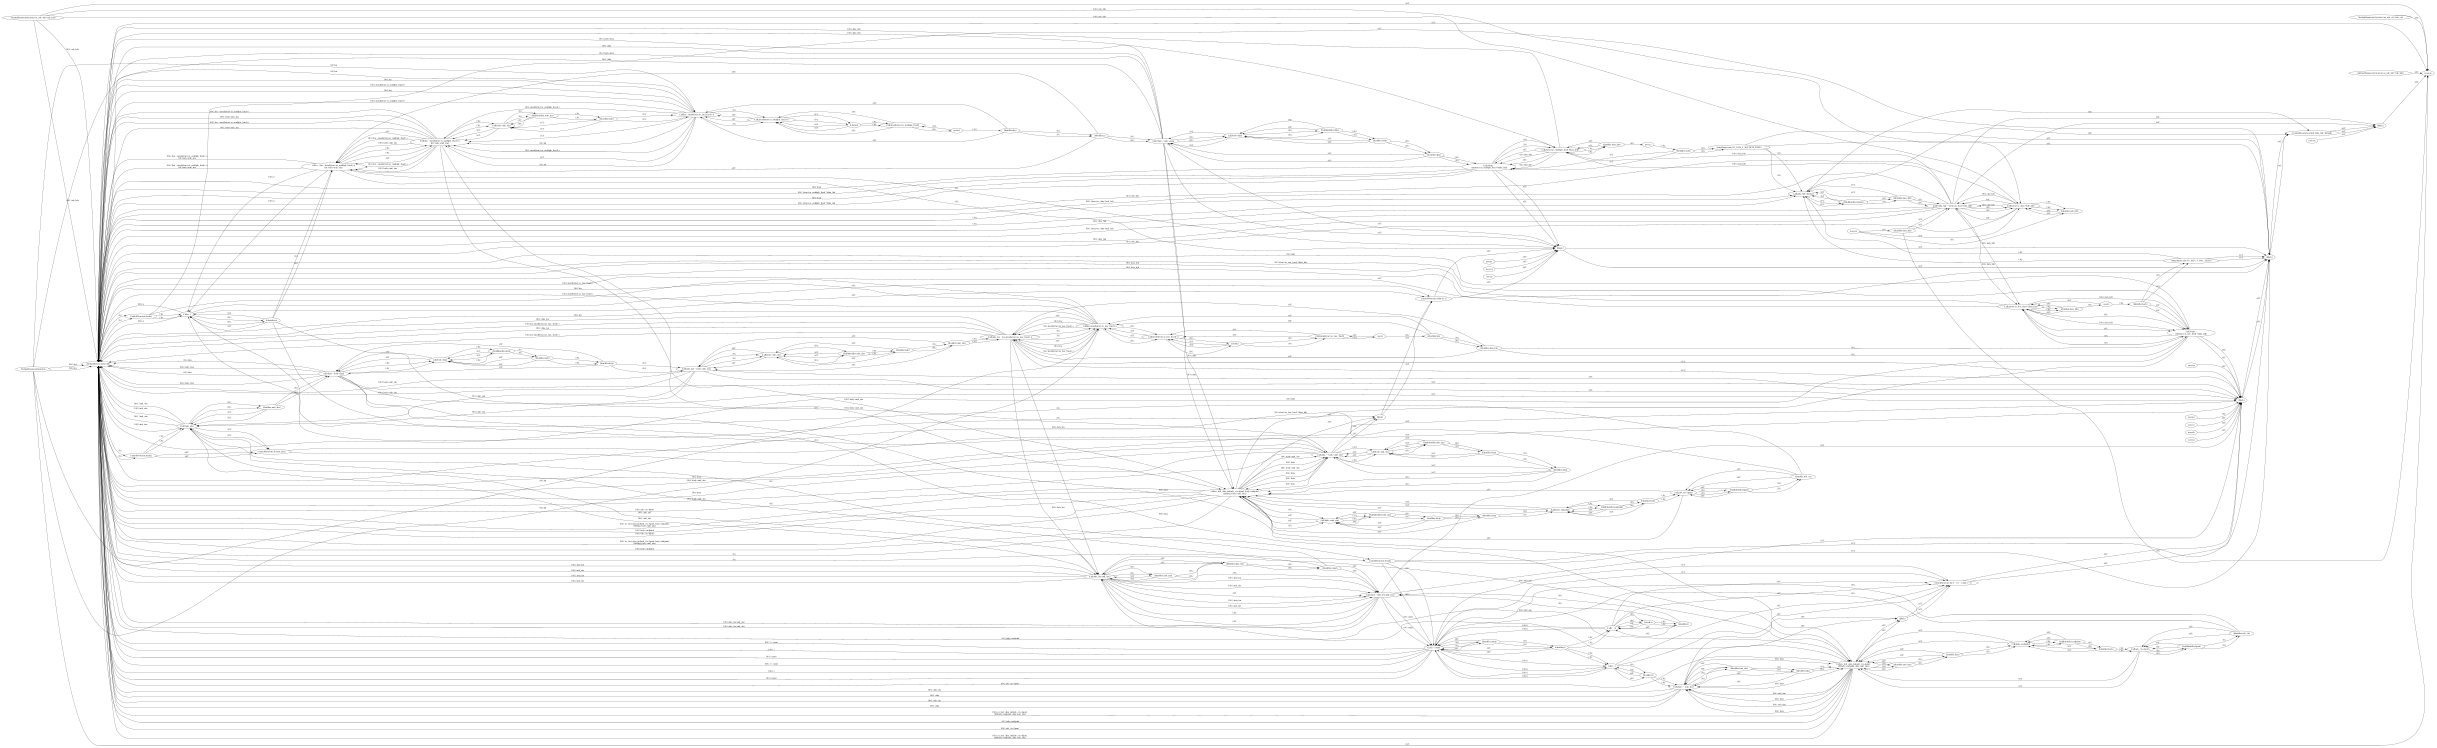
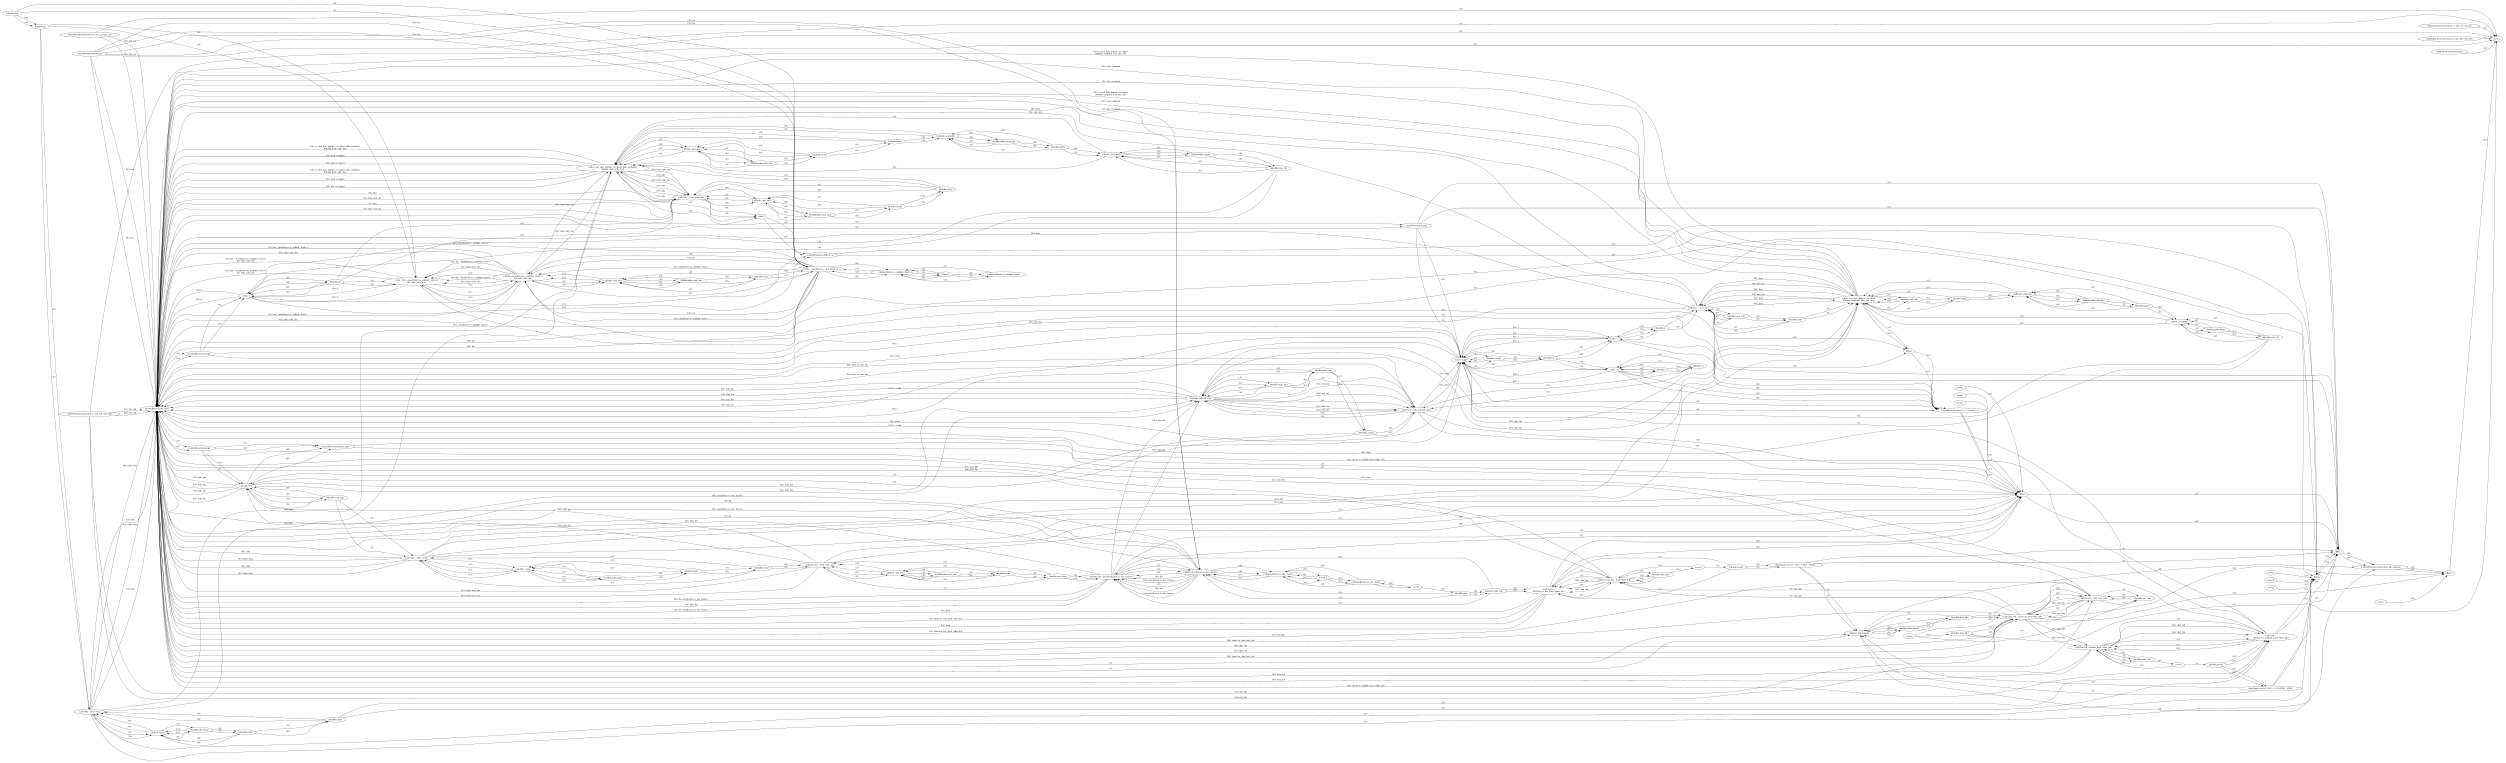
node "(MethodParameterIn,struct oz_usb_ctx *usb_ctx)": added
node "(MethodParameterOut,int len)": added
node "1000138": removed
node "1000172": removed
node "1000193": removed
edge "1000122" -> "(Call,(struct oz_multiple_fixed *)data_hdr)": added, label "AST:"
